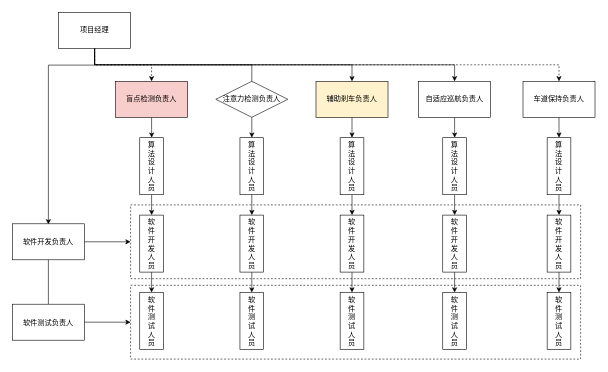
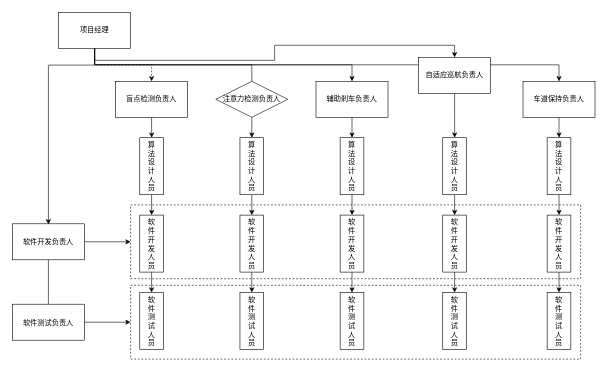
edge "项目经理" -> "车道保持负责人": style dashed -> solid
node "盲点检测负责人": fillcolor #f8cecc -> #ffffff
node "辅助刹车负责人": fillcolor #fff2cc -> #ffffff
node "自适应巡航负责人": moved (455, 99) -> (455, 75)
